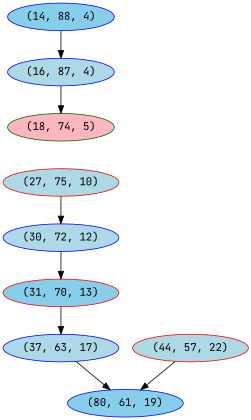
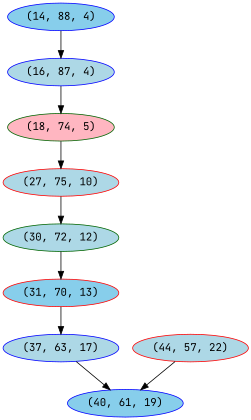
edge "(18, 74, 5)" -> "(27, 75, 10)": added
node "(30, 72, 12)": color blue -> darkgreen
node "(80, 61, 19)": label "(80, 61, 19)" -> "(40, 61, 19)"
